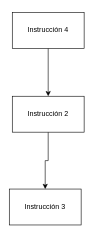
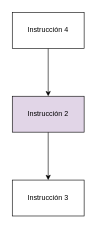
node "Instrucción 2": fillcolor #ffffff -> #e1d5e7
node "Instrucción 3": moved (45, 207) -> (48, 198)
